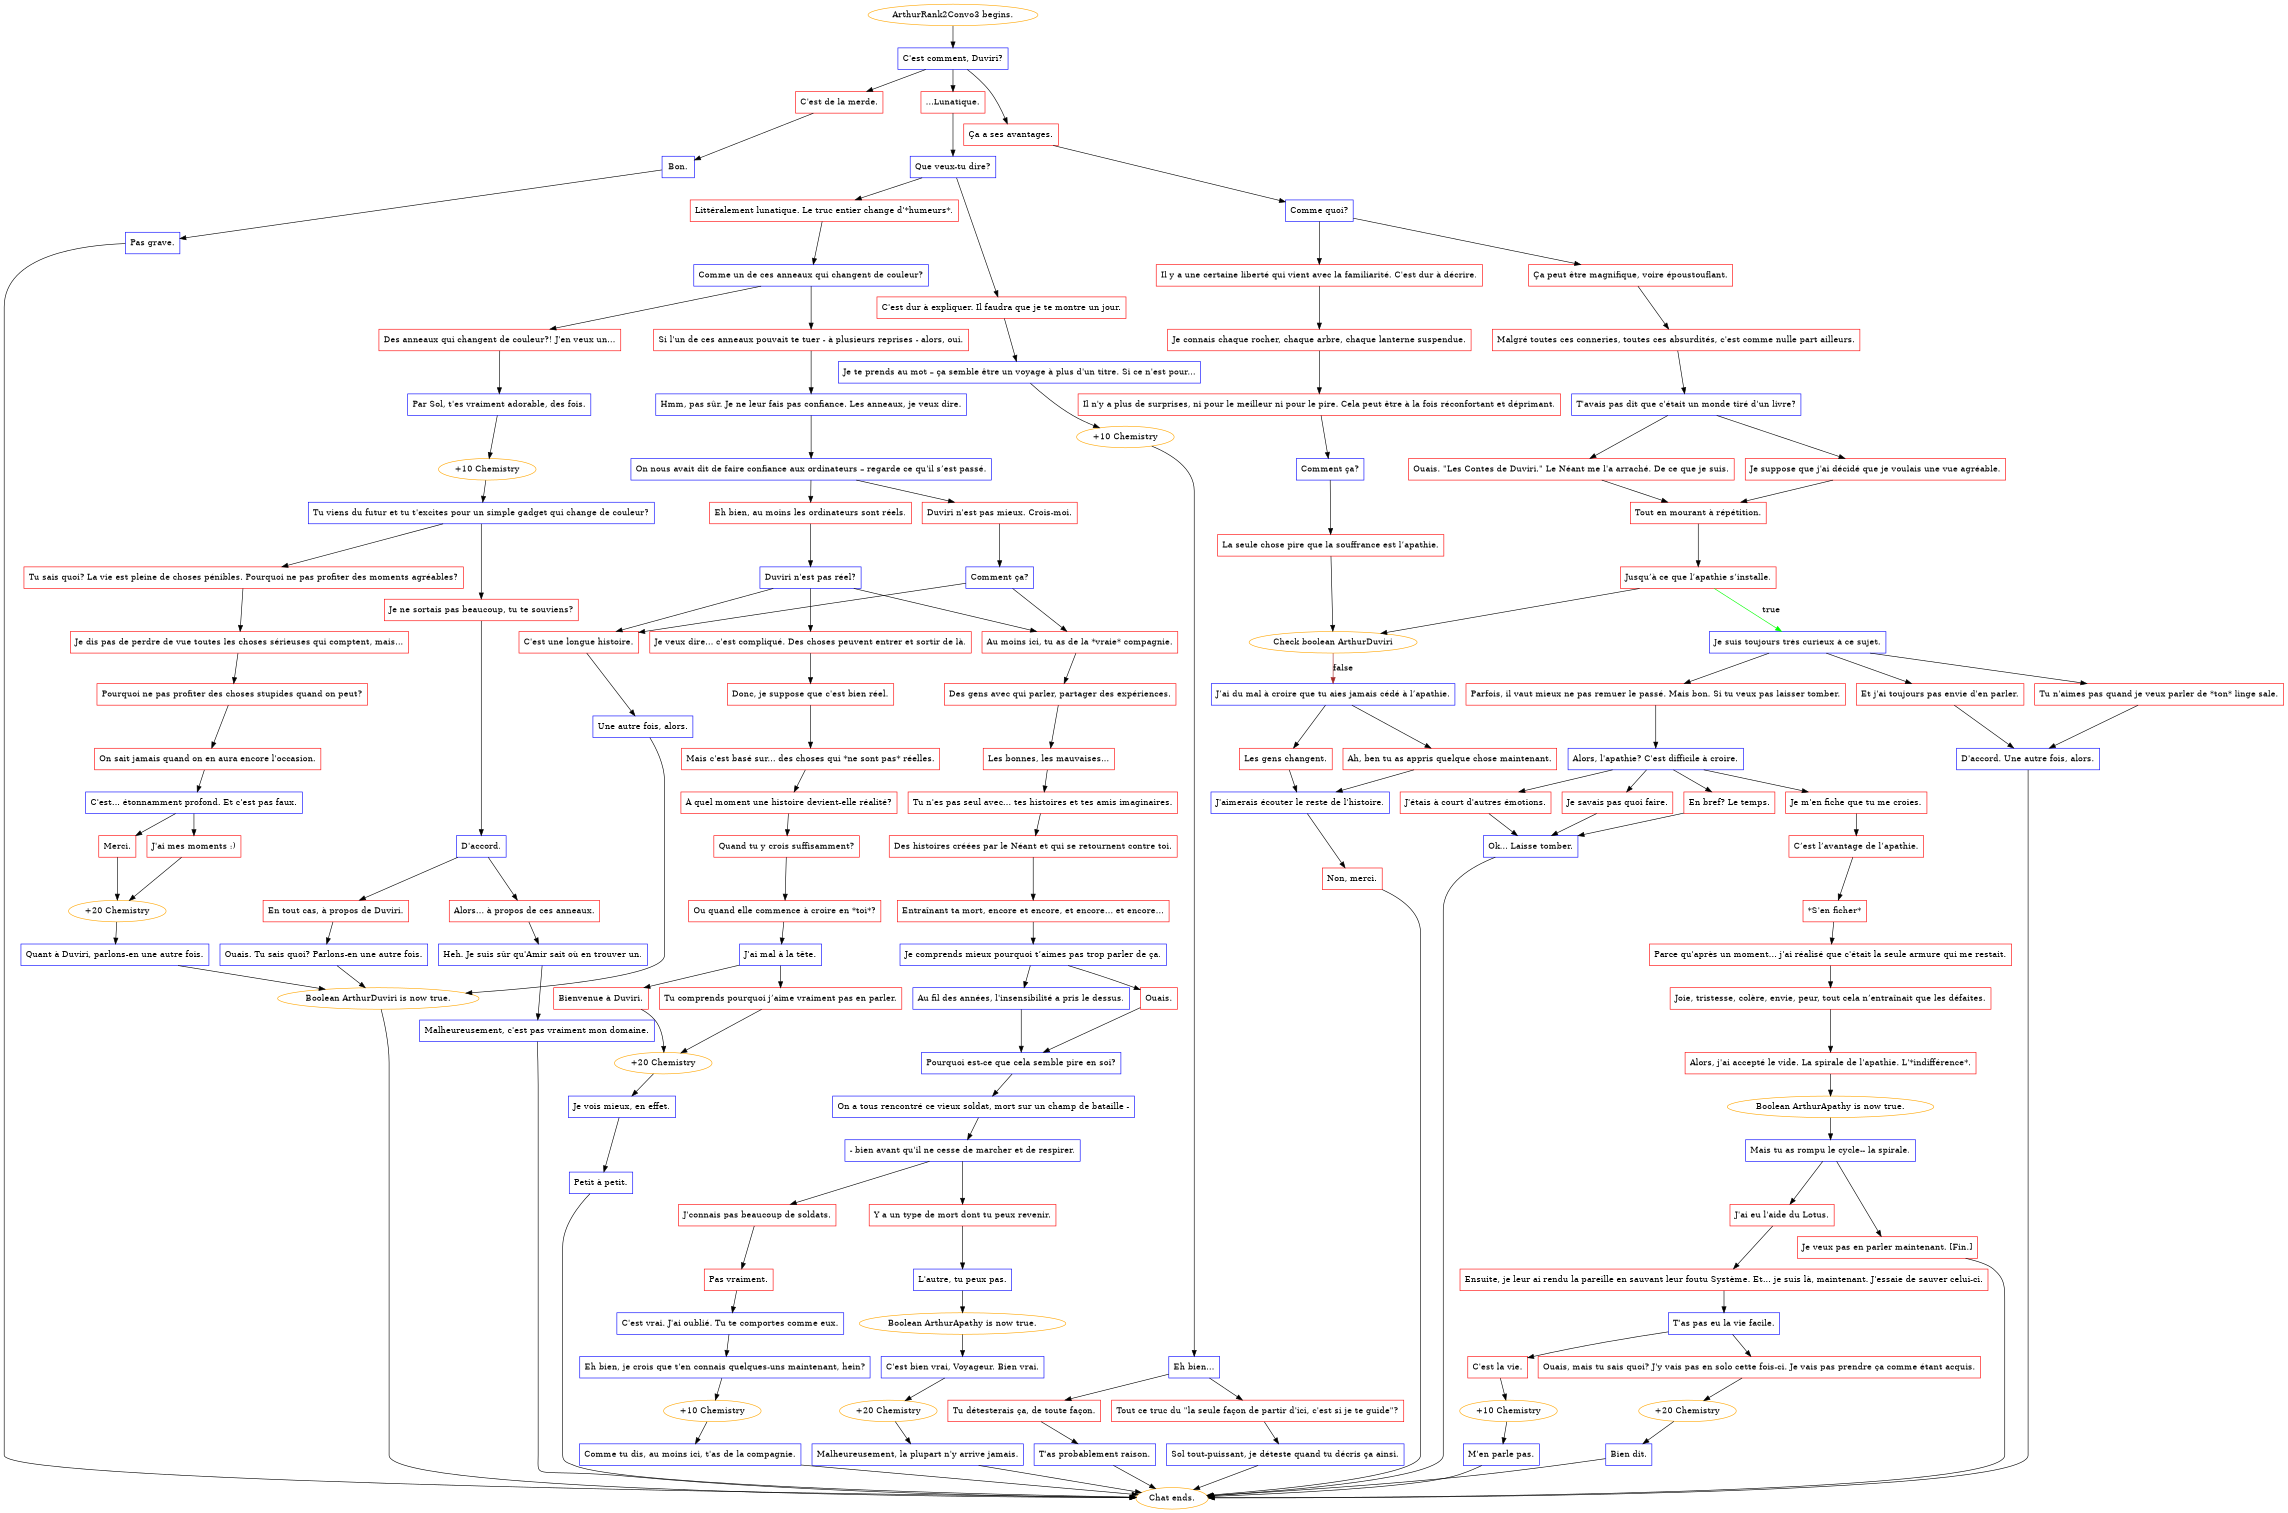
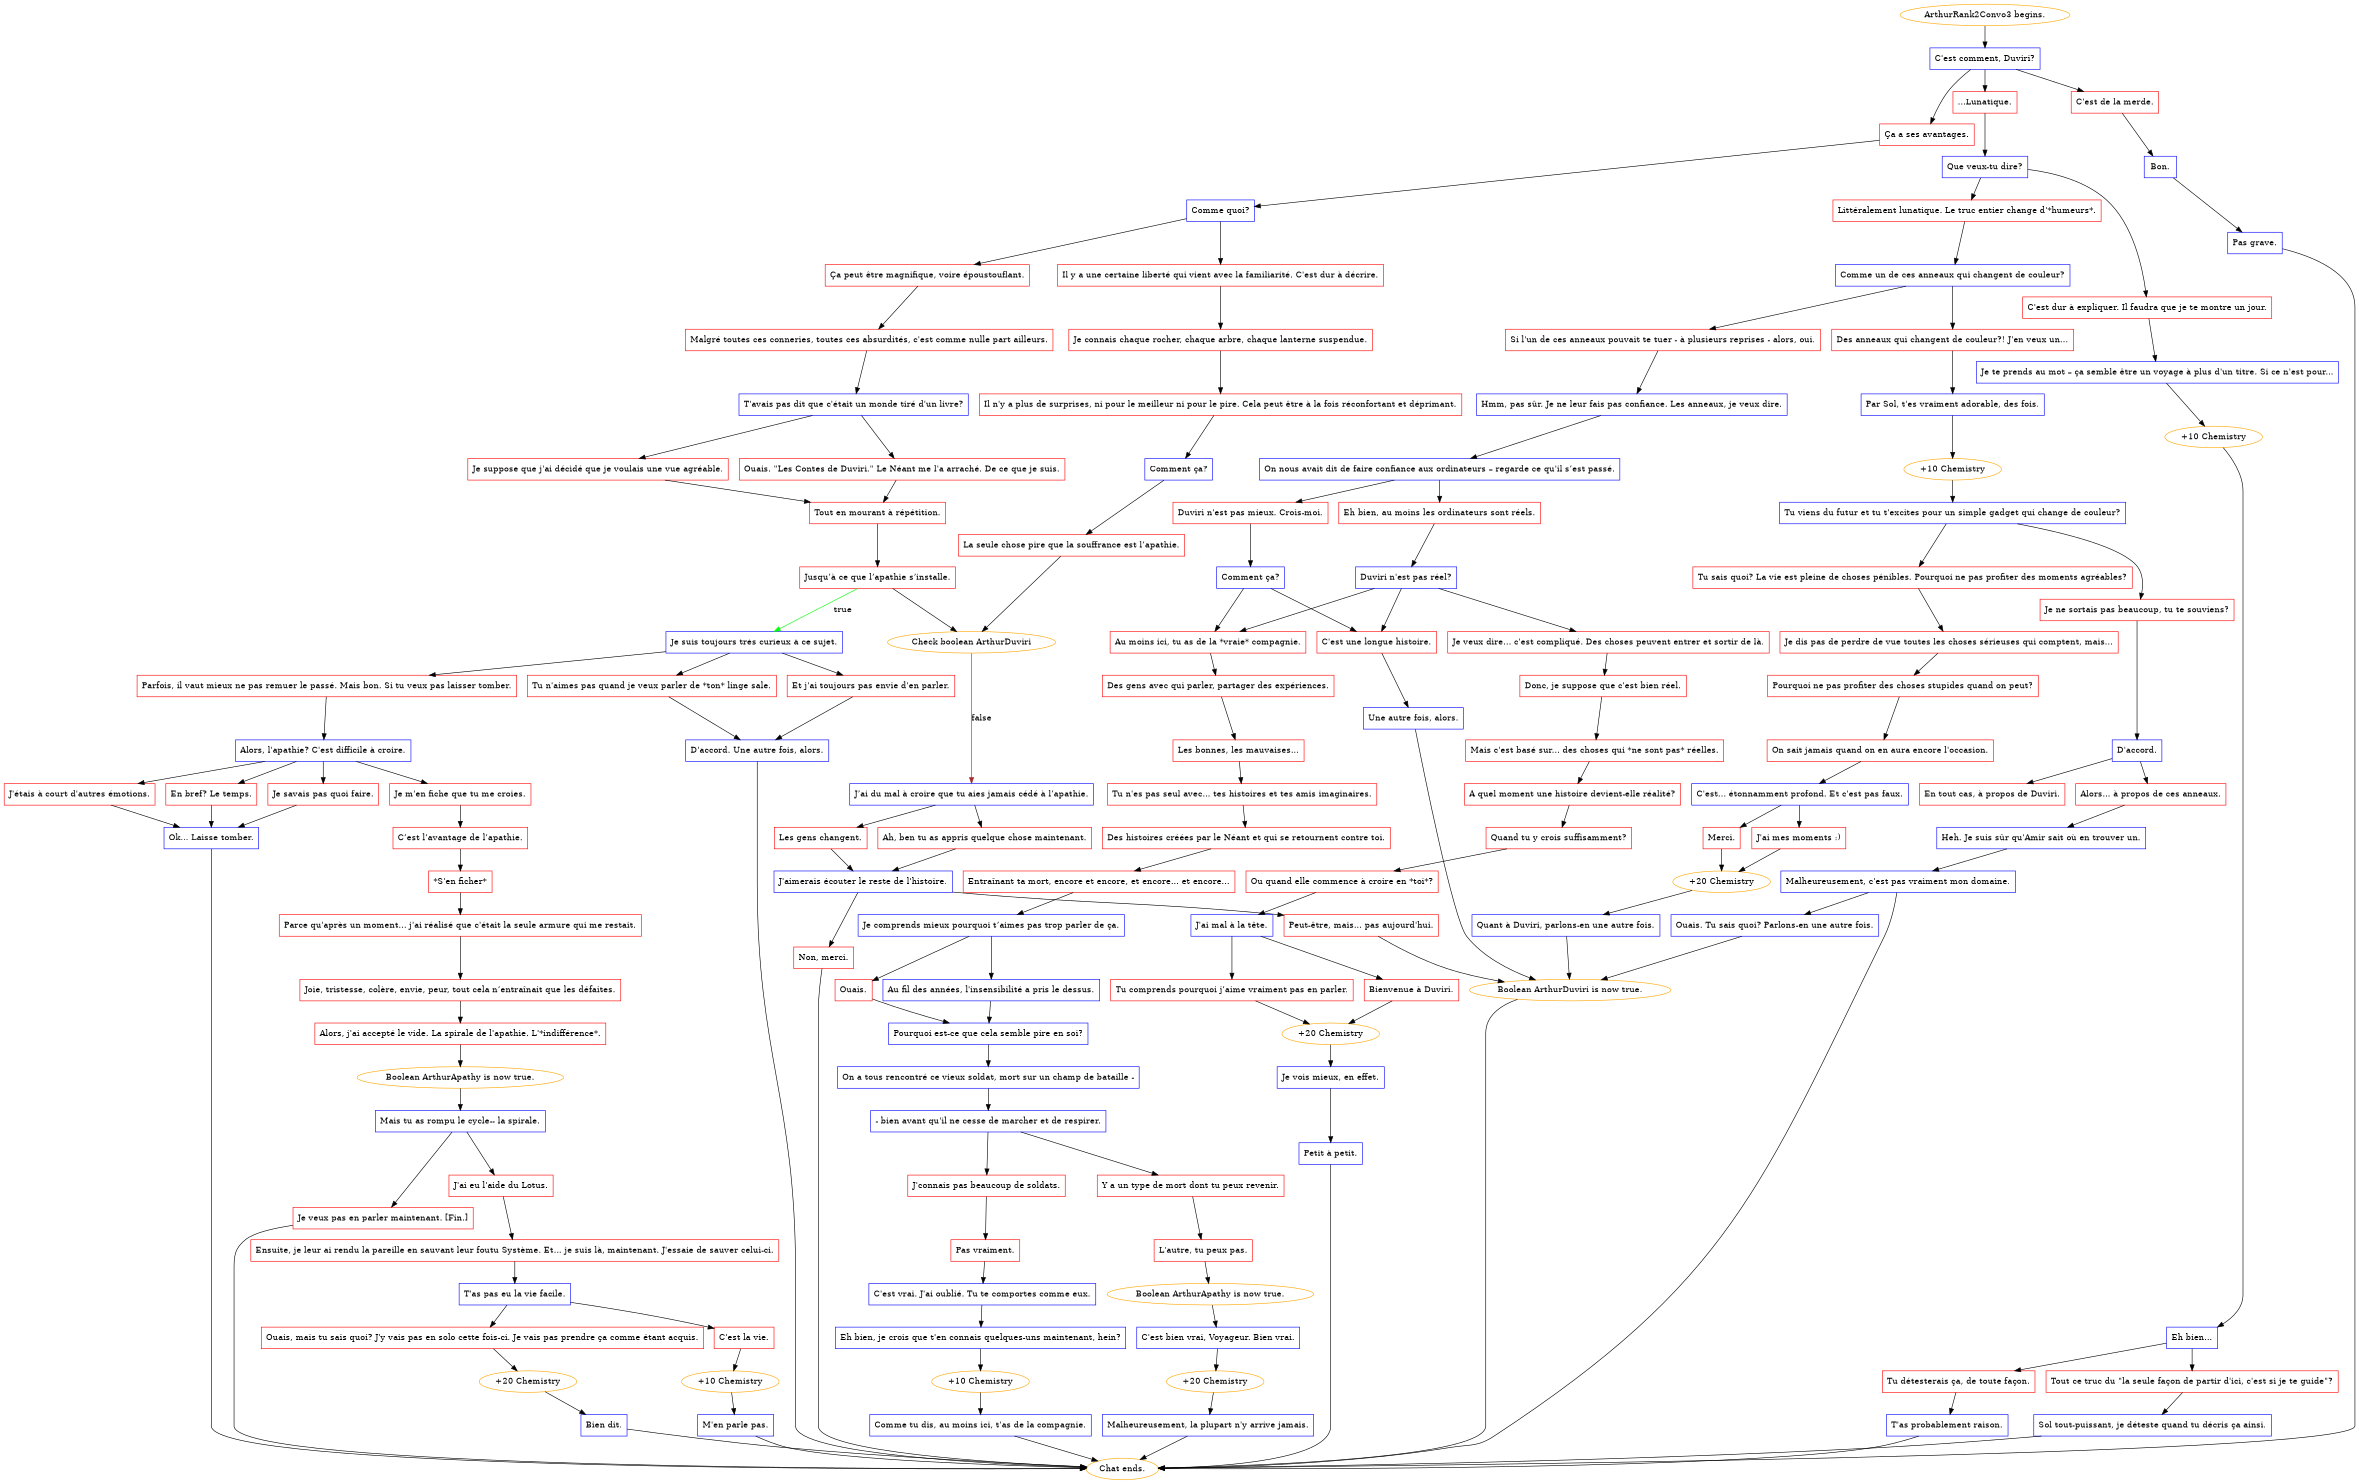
node "Peut-être, mais... pas aujourd'hui.": added
edge "En tout cas, à propos de Duviri." -> "Ouais. Tu sais quoi? Parlons-en une autre fois.": now "Malheureusement, c'est pas vraiment mon domaine." -> "Ouais. Tu sais quoi? Parlons-en une autre fois."
node "L'autre, tu peux pas.": color blue -> red
